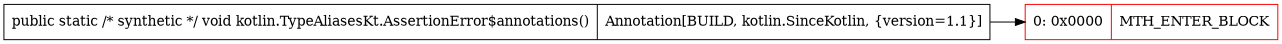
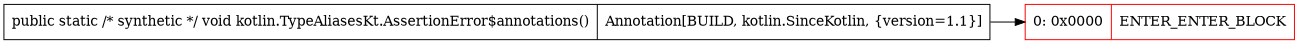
node "0: 0x0000": text "MTH_ENTER_BLOCK" -> "ENTER_ENTER_BLOCK"
